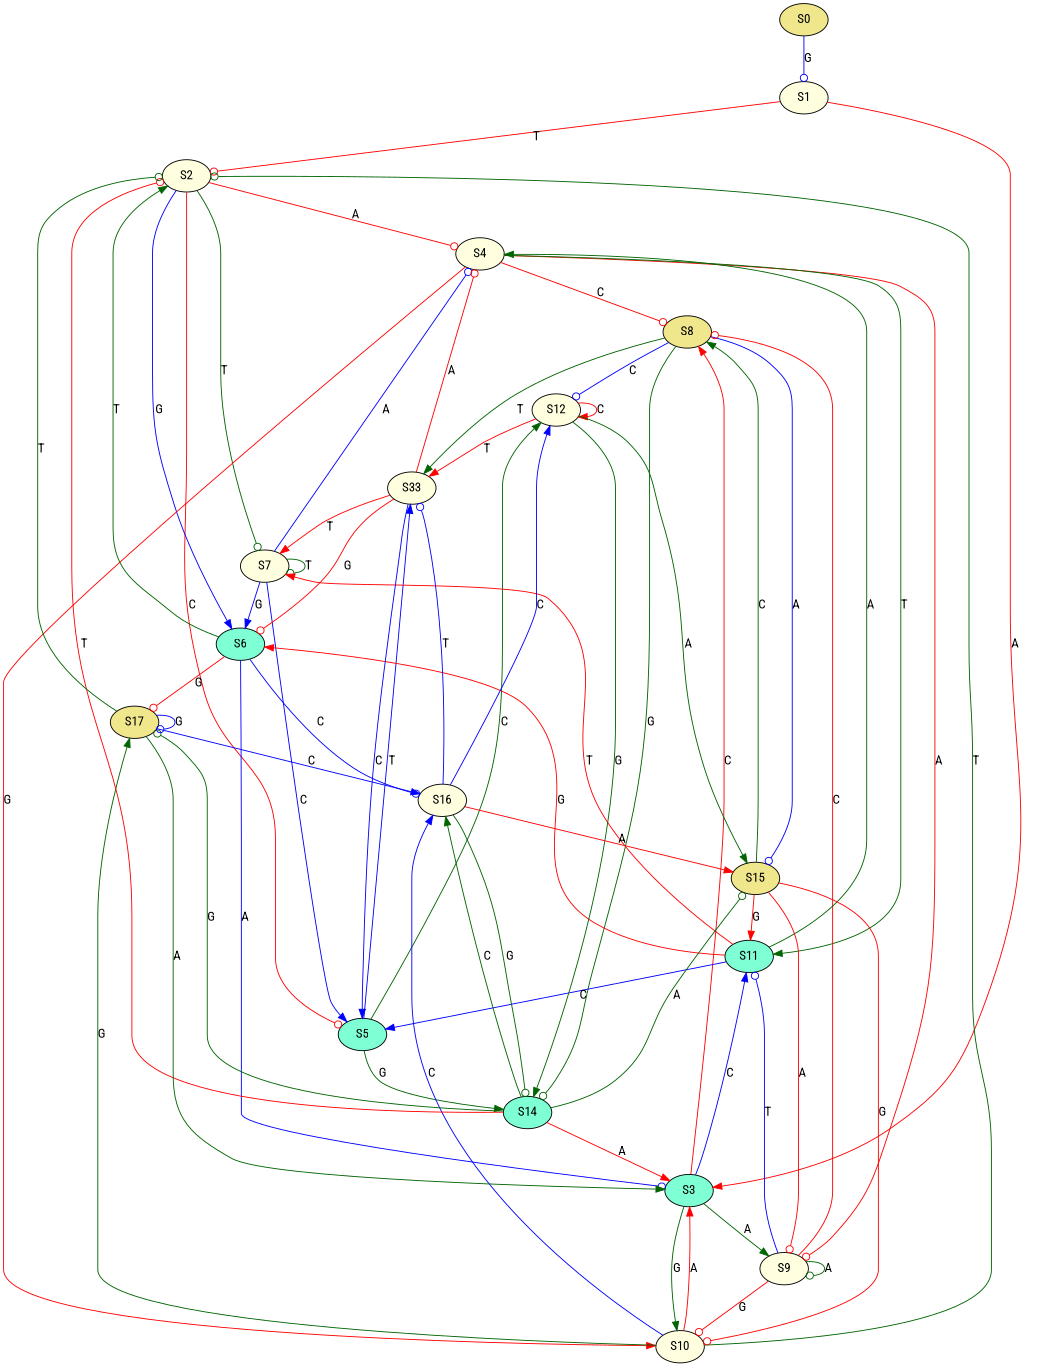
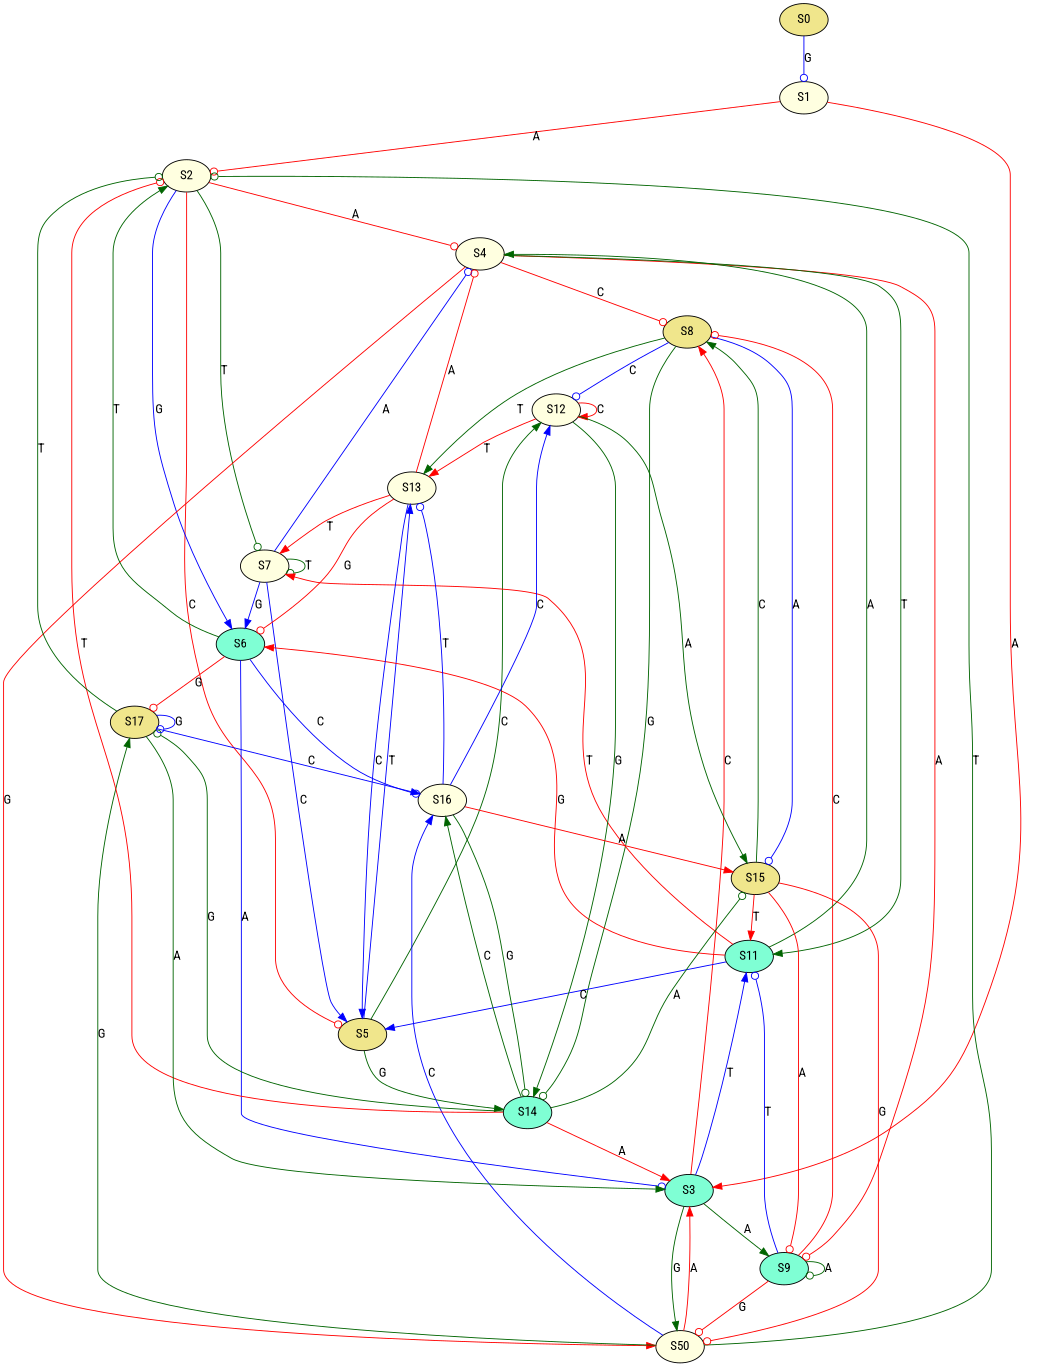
edge "S1" -> "S2": label "T" -> "A"
node "S33": label "S33" -> "S13"
edge "S15" -> "S11": label "G" -> "T"
node "S5": fillcolor aquamarine -> khaki
edge "S3" -> "S11": label "C" -> "T"
node "S9": fillcolor lightyellow -> aquamarine
node "S10": label "S10" -> "S50"
